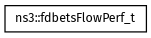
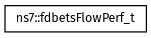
node "ns3::fdbetsFlowPerf_t": label "ns3::fdbetsFlowPerf_t" -> "ns7::fdbetsFlowPerf_t"
